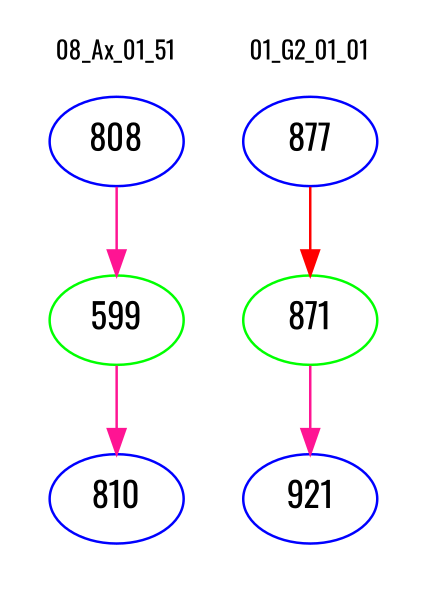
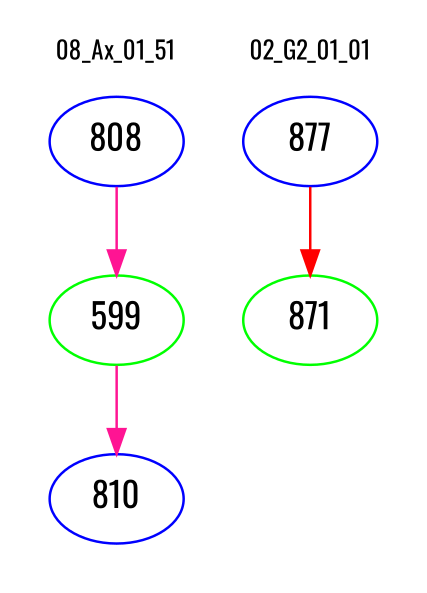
cluster "01_G2_01_01": label "01_G2_01_01" -> "02_G2_01_01"
node "921": removed
